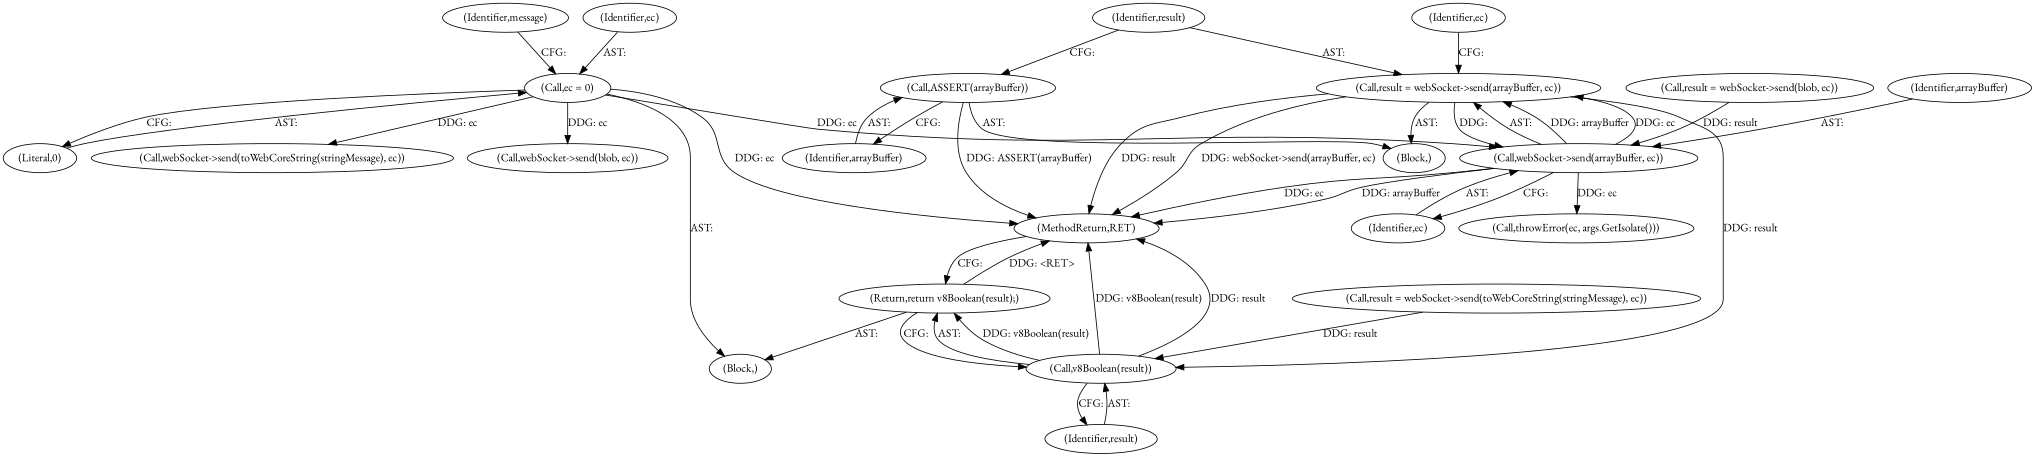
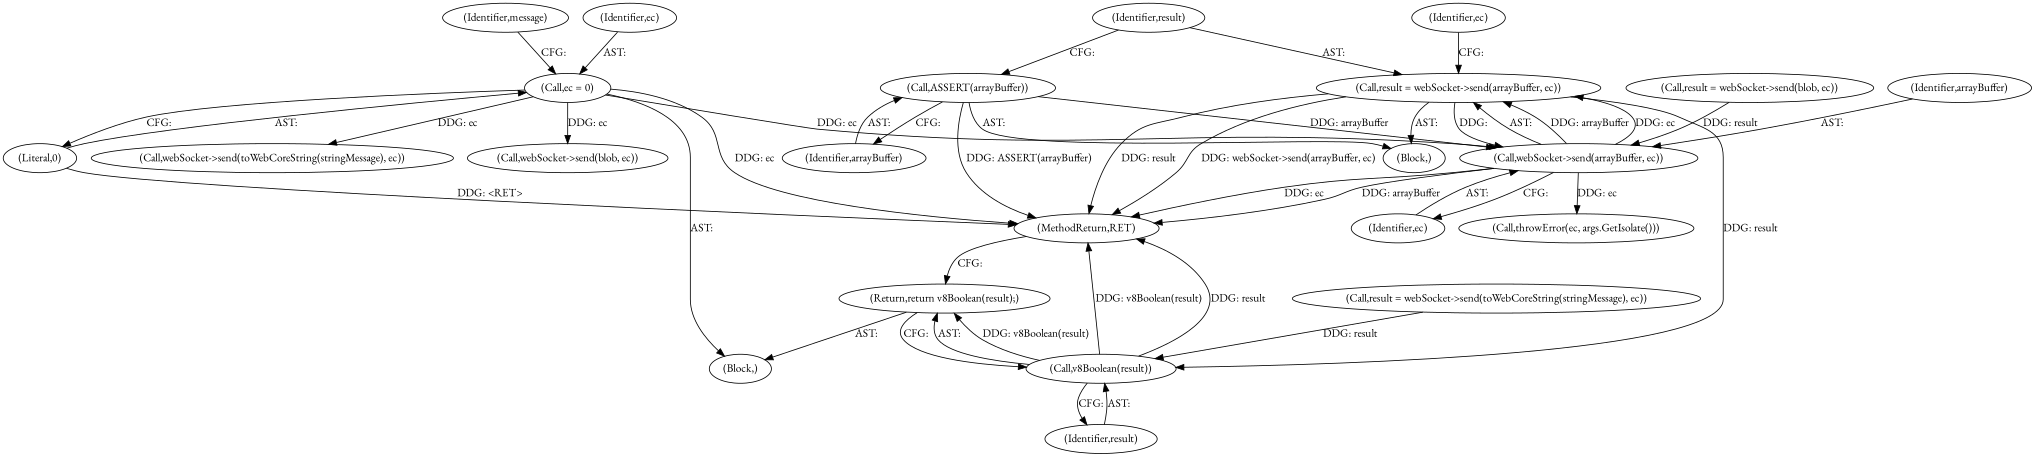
edge "(Call,ASSERT(arrayBuffer))" -> "(Call,webSocket->send(arrayBuffer, ec))": added, label "DDG: arrayBuffer"
edge "(Return,return v8Boolean(result);)" -> "(MethodReturn,RET)": now "(Literal,0)" -> "(MethodReturn,RET)"
